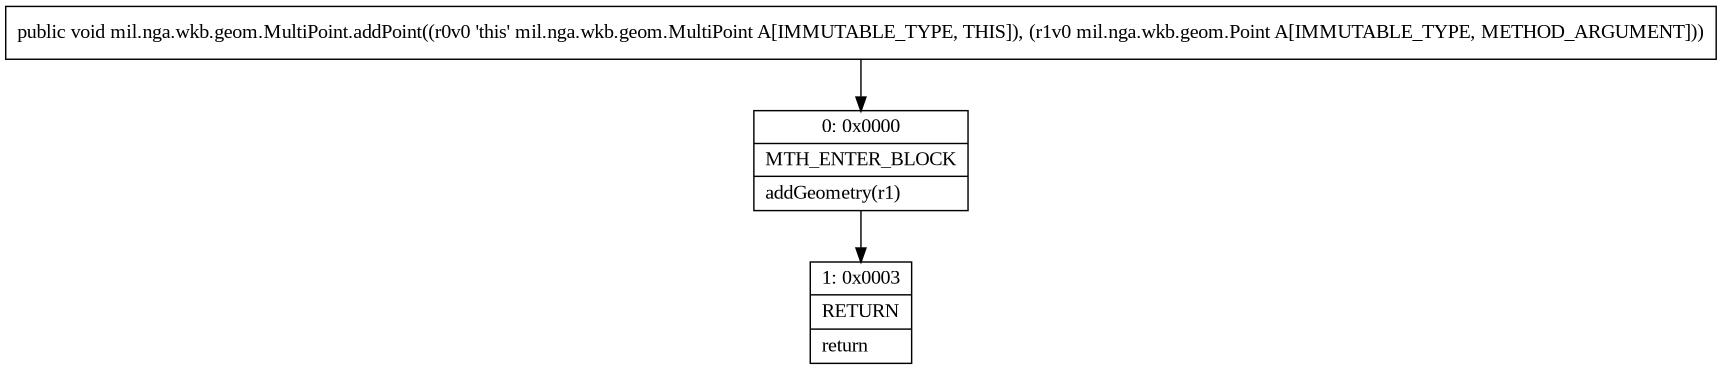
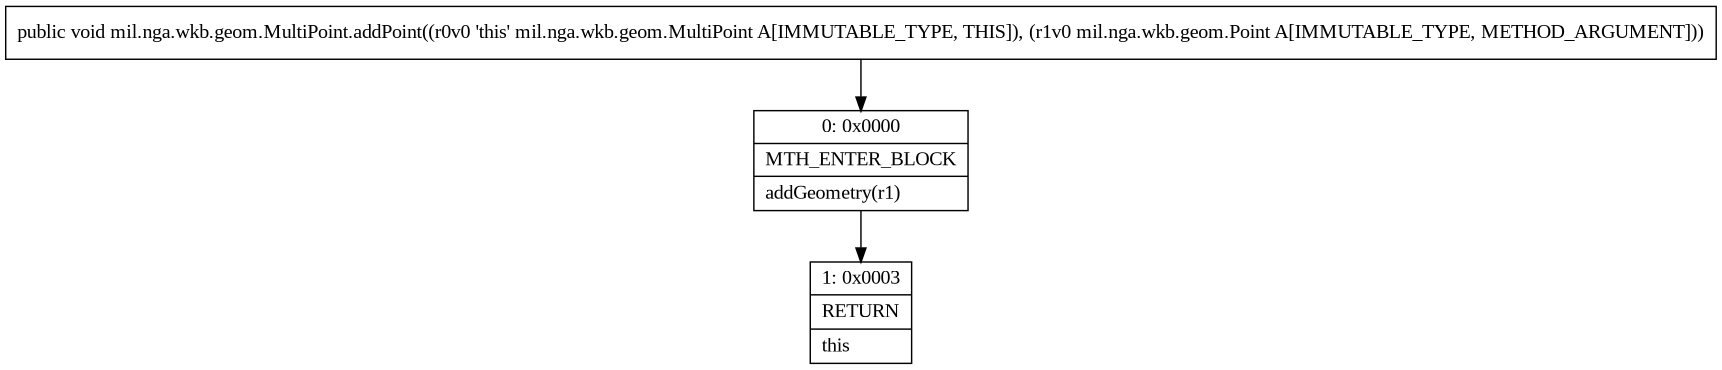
node "1: 0x0003": text "return" -> "this"
